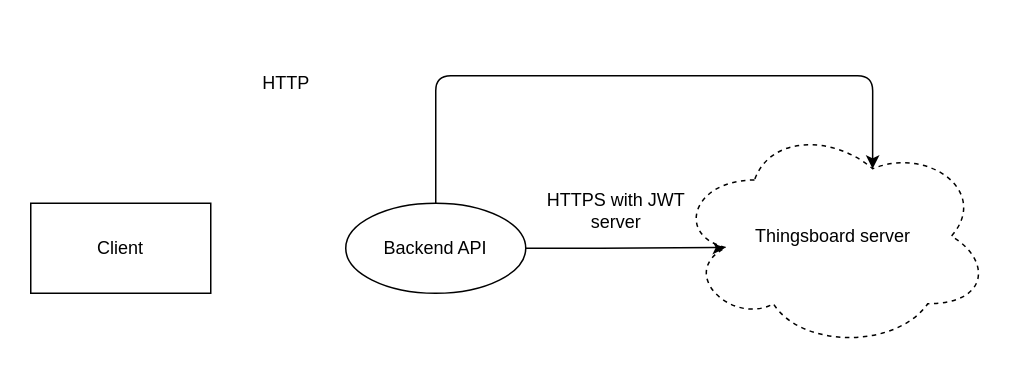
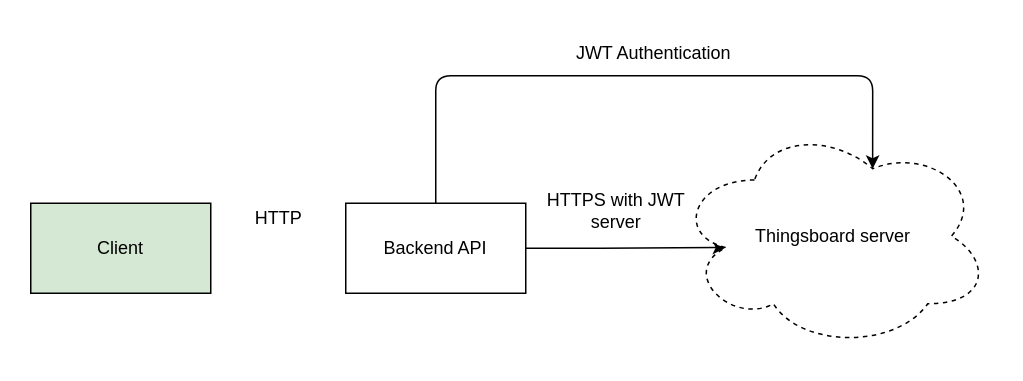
node "JWT Authentication": added
node "HTTP": moved (286, 83) -> (278, 218)
node "Client": fillcolor #ffffff -> #d5e8d4
node "Backend API": shape ellipse -> rectangle
